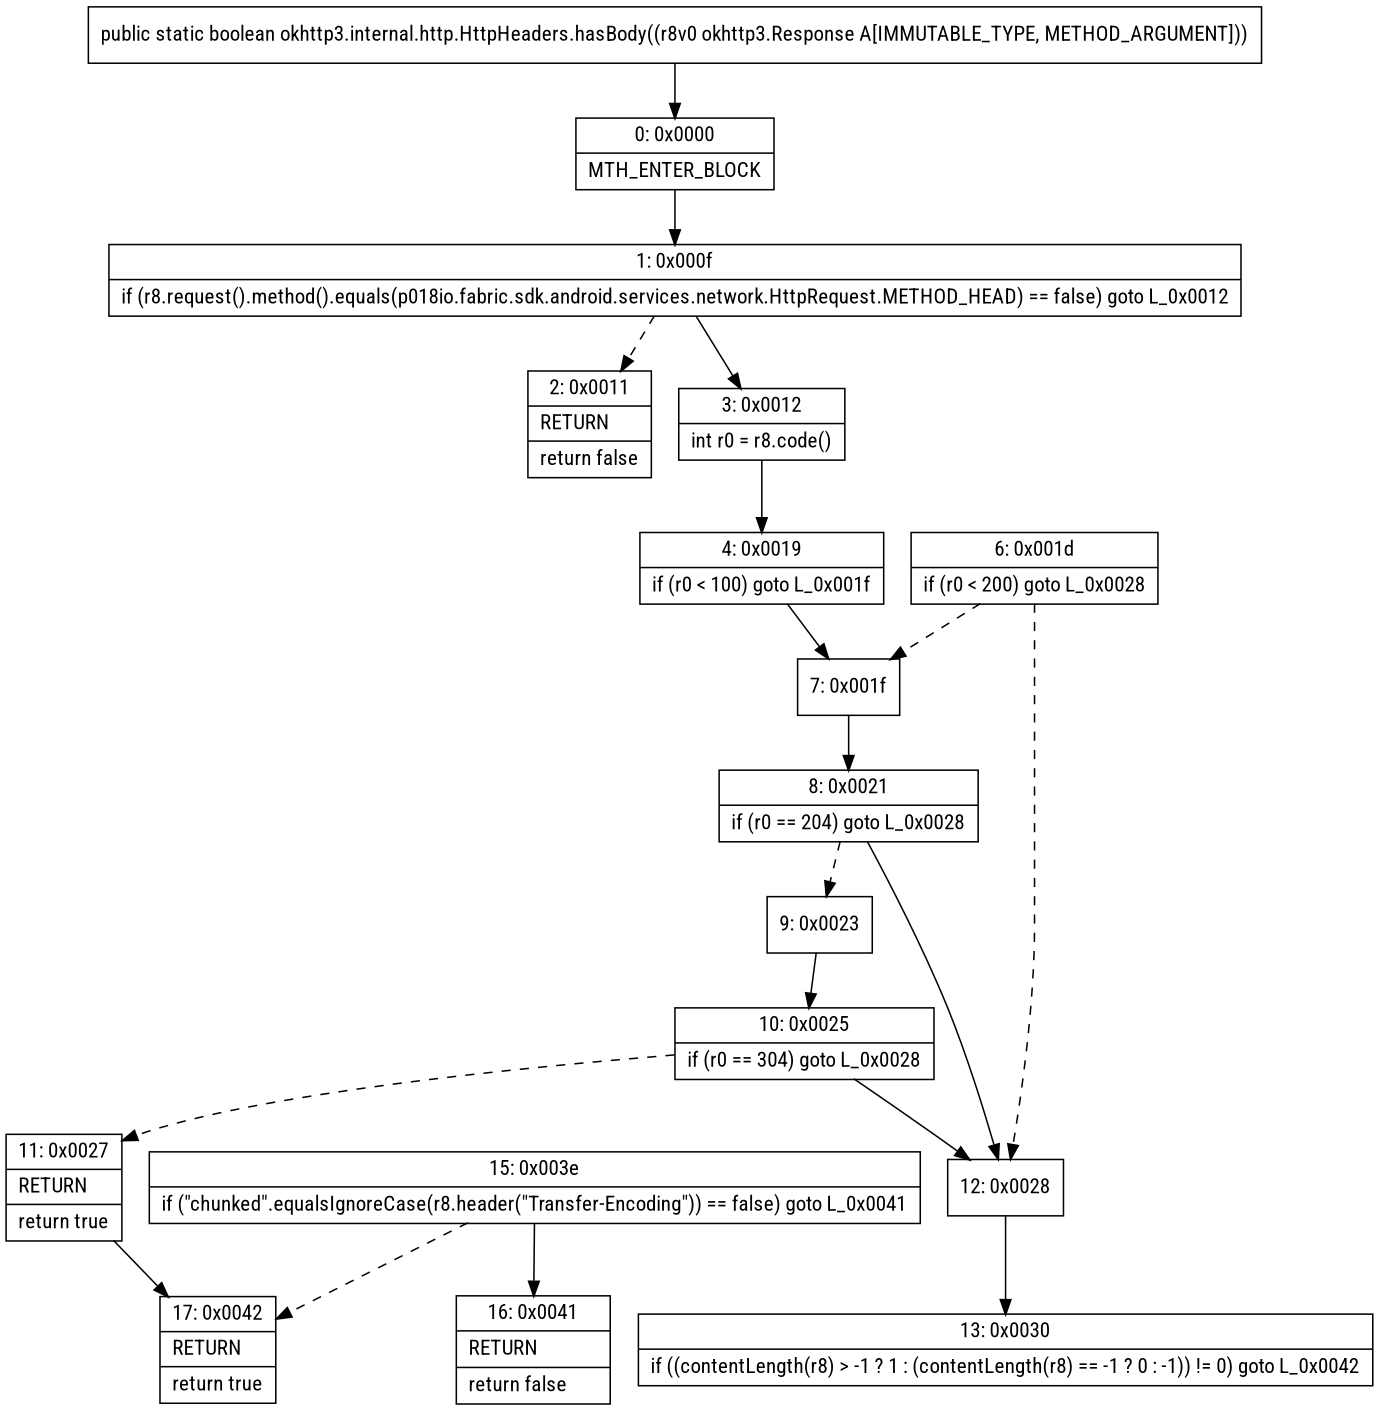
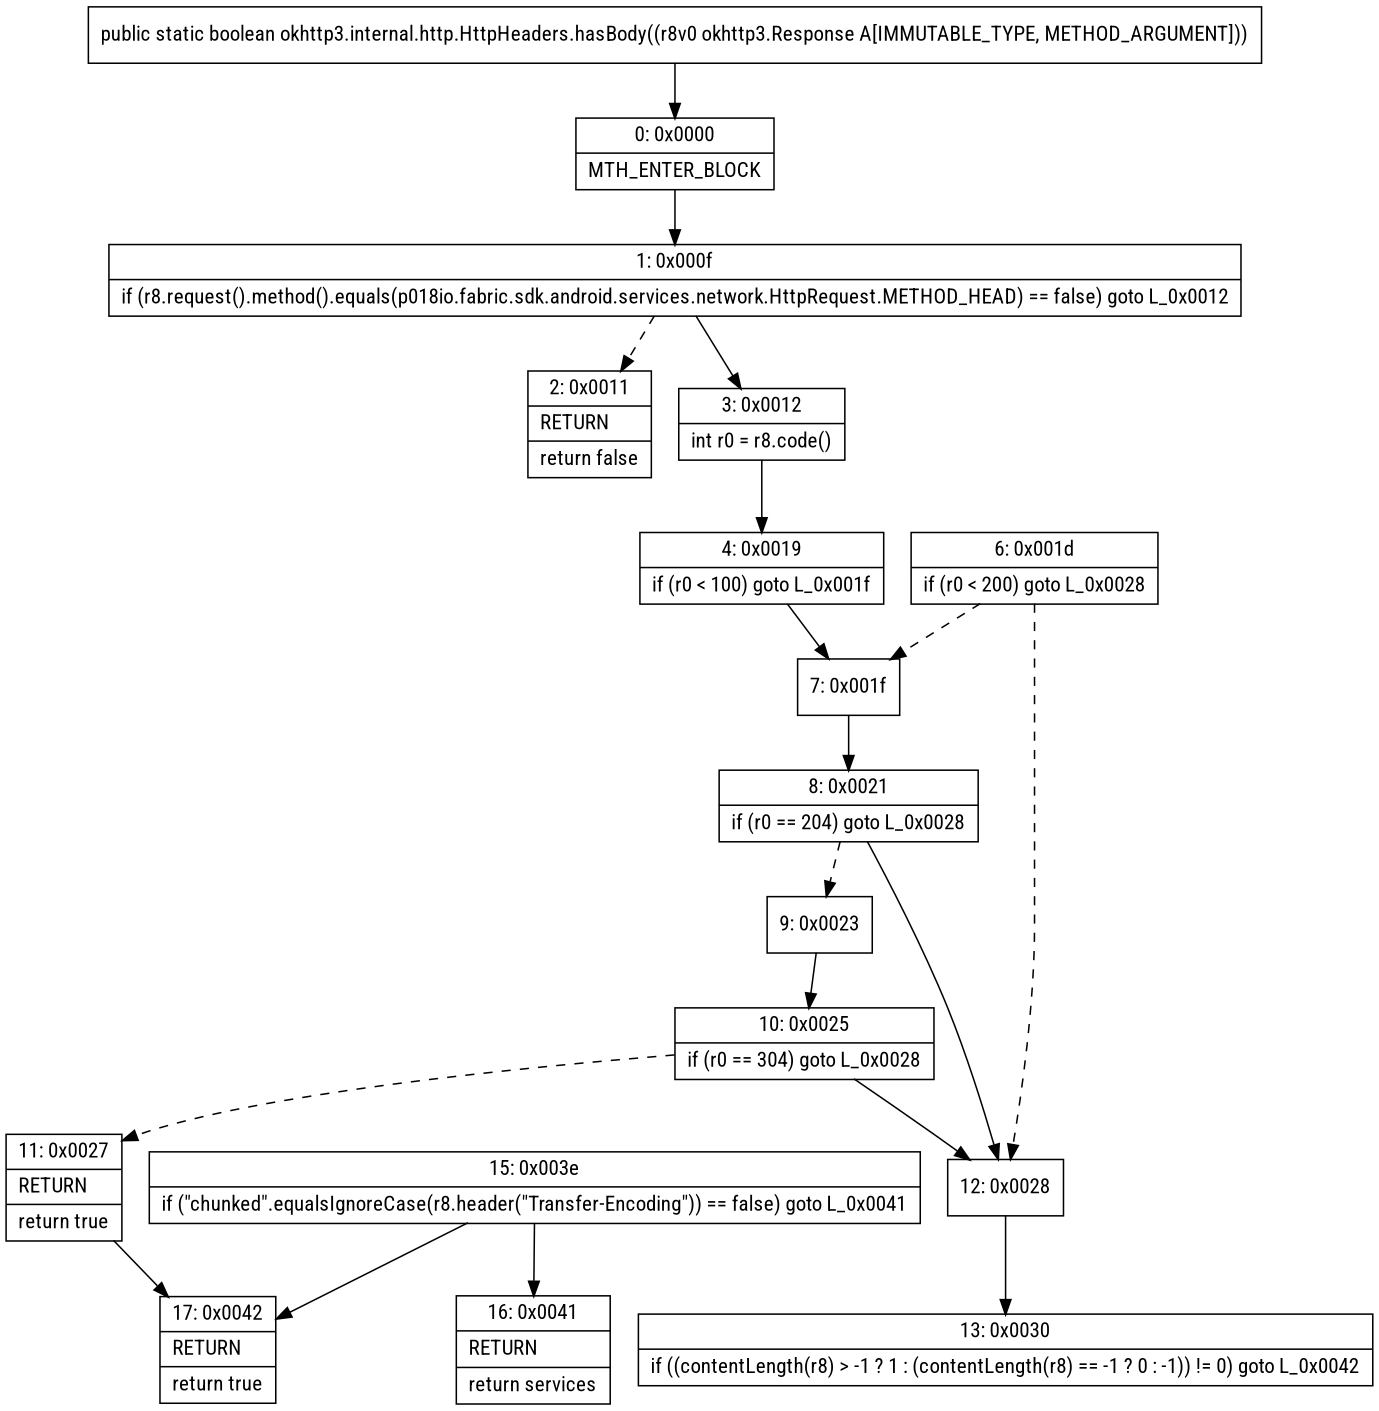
edge "15: 0x003e" -> "17: 0x0042": style dashed -> solid
node "16: 0x0041": text "return false" -> "return services"
